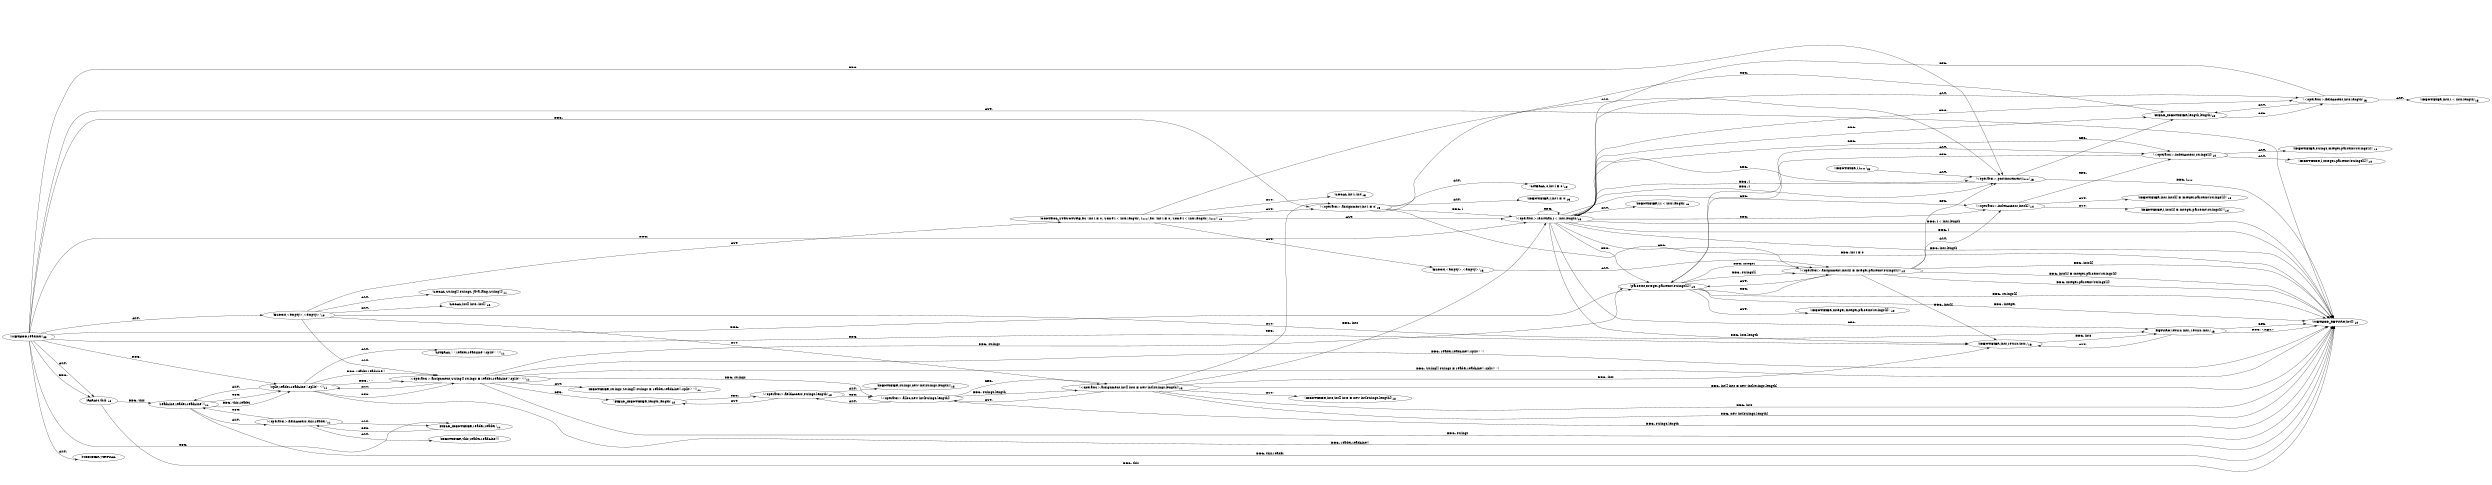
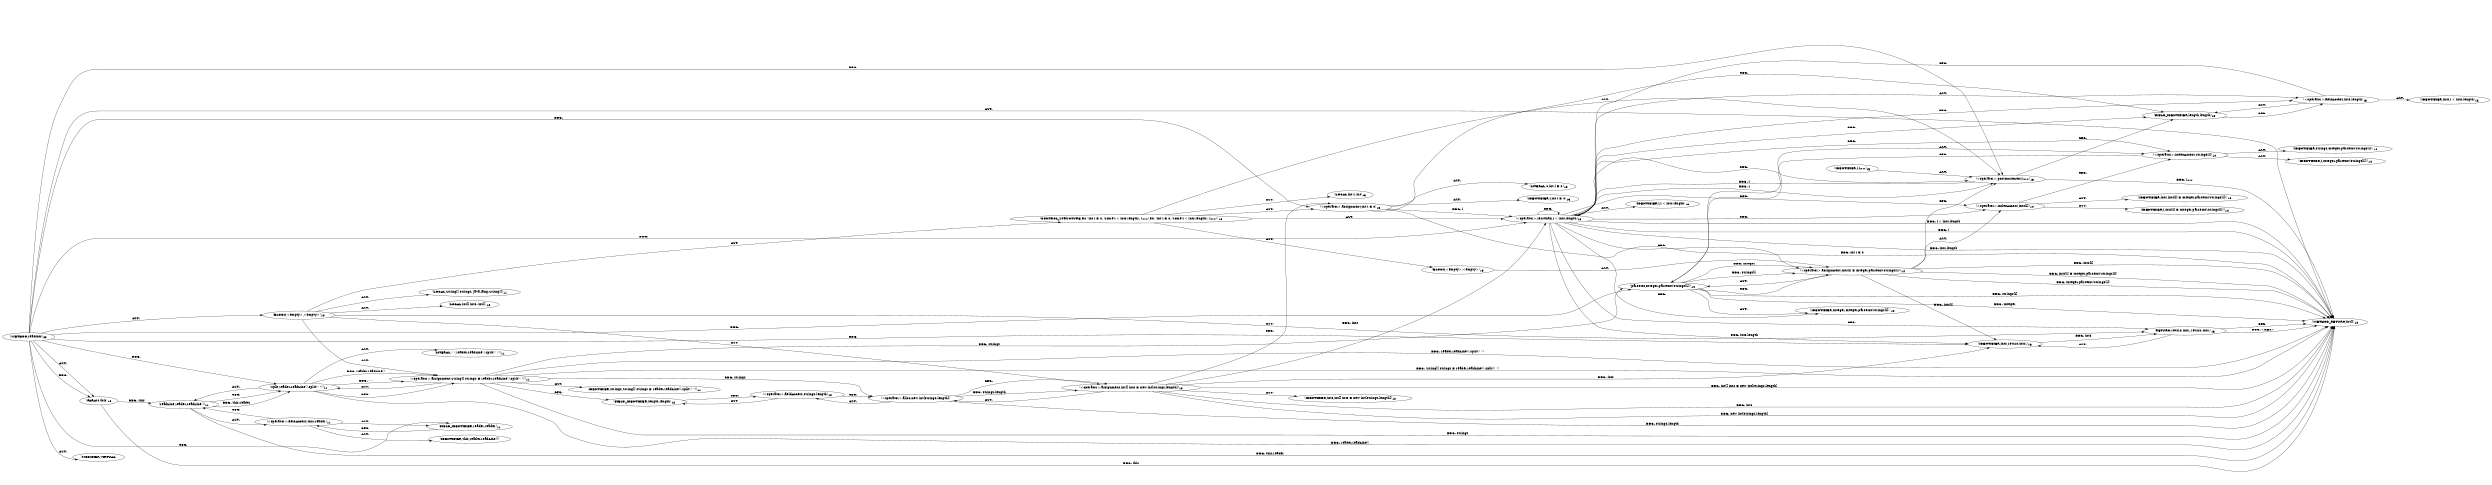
edge "(<operator>.lessThan,i < ints.length)" -> "(parseInt,Integer.parseInt(strings[i]))": now "(<operator>.lessThan,i < ints.length)" -> "(IDENTIFIER,Integer,Integer.parseInt(strings[i]))"
node "(IDENTIFIER,strings,new int[strings.length])": removed
